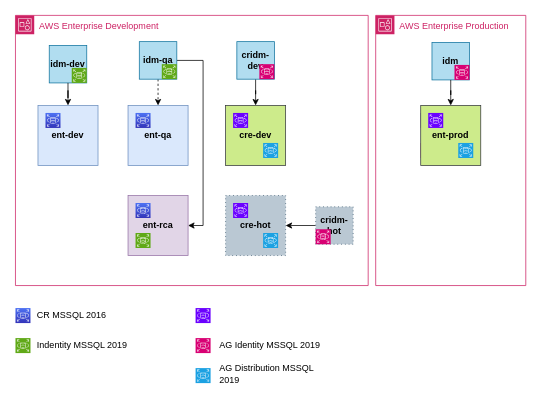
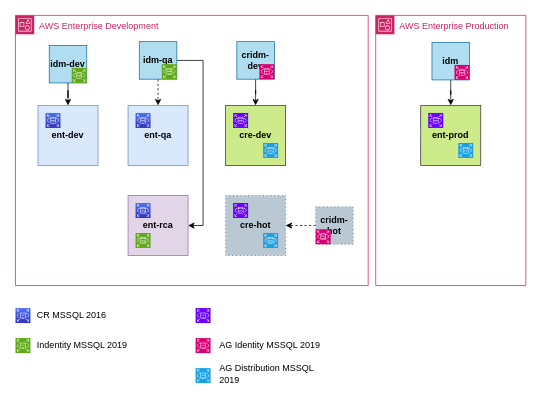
edge "cridm-hot" -> "cre-hot": style solid -> dashed
